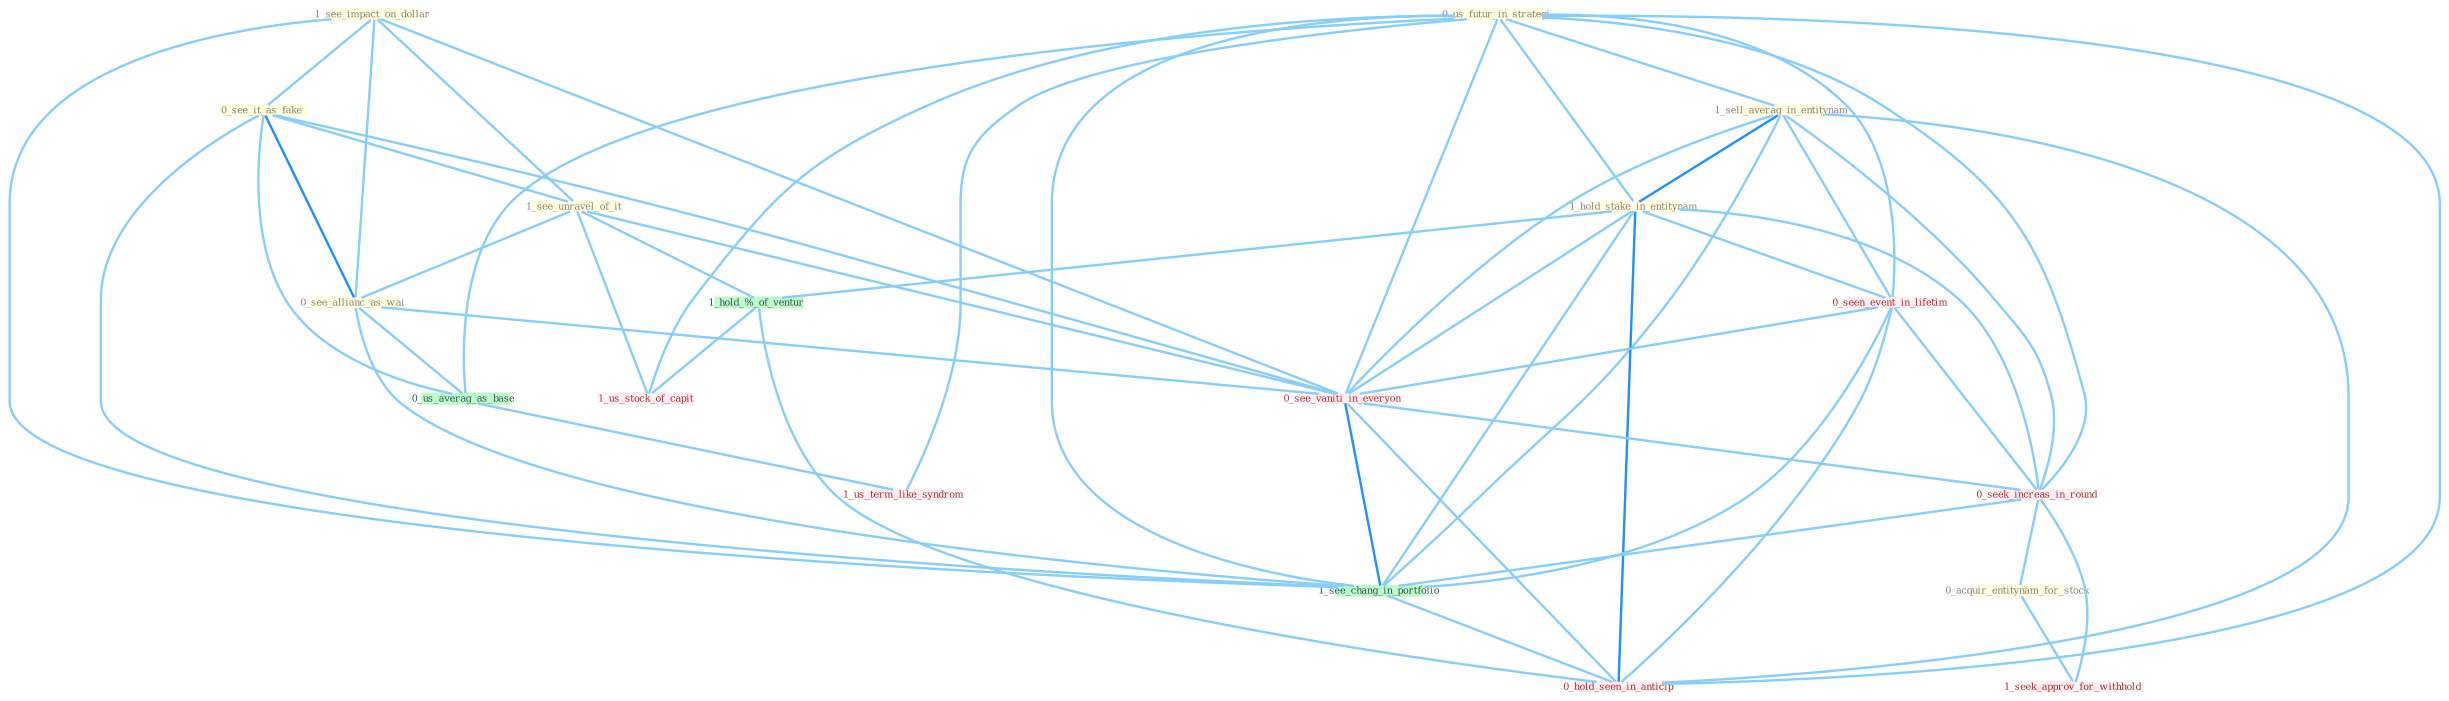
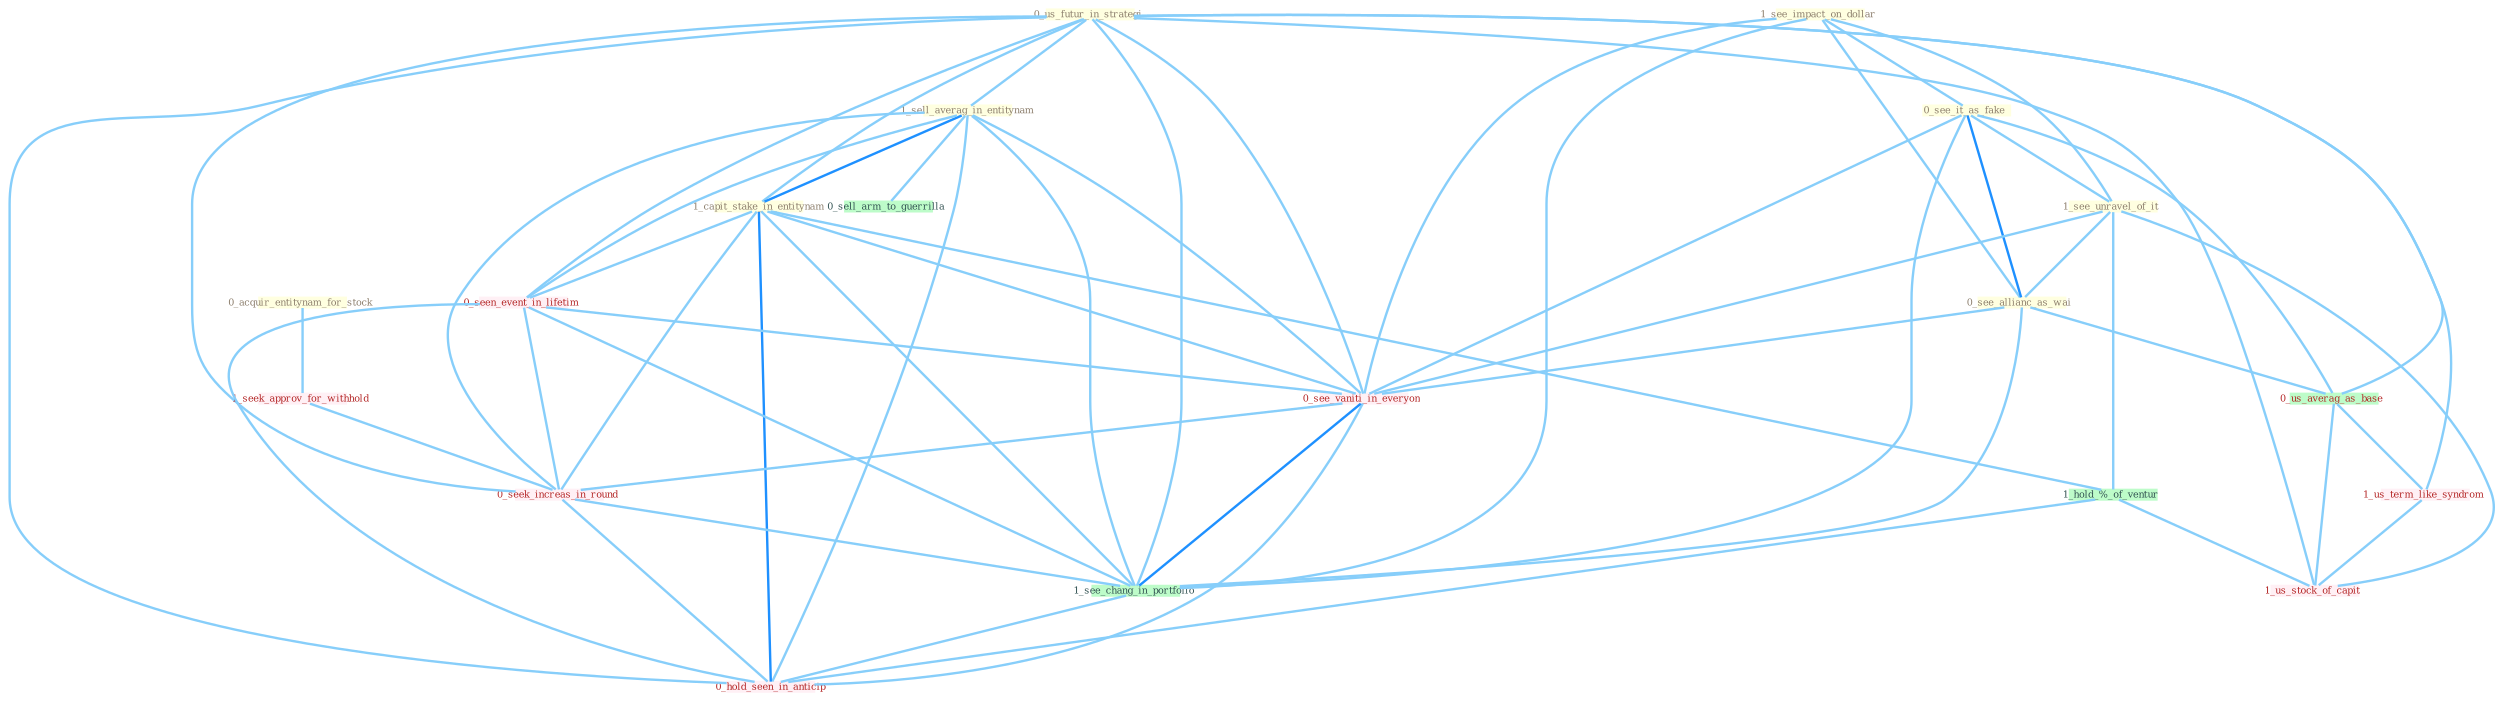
node "0_sell_arm_to_guerrilla": added
node "1_hold_stake_in_entitynam": label "1_hold_stake_in_entitynam" -> "1_capit_stake_in_entitynam"
node "0_us_averag_as_base": fontcolor #2f4f4f -> #b22222
edge "0_us_averag_as_base" -- "1_us_stock_of_capit": added
edge "0_seek_increas_in_round" -- "0_acquir_entitynam_for_stock": now "0_seek_increas_in_round" -- "0_hold_seen_in_anticip"
edge "1_us_term_like_syndrom" -- "1_us_stock_of_capit": added
